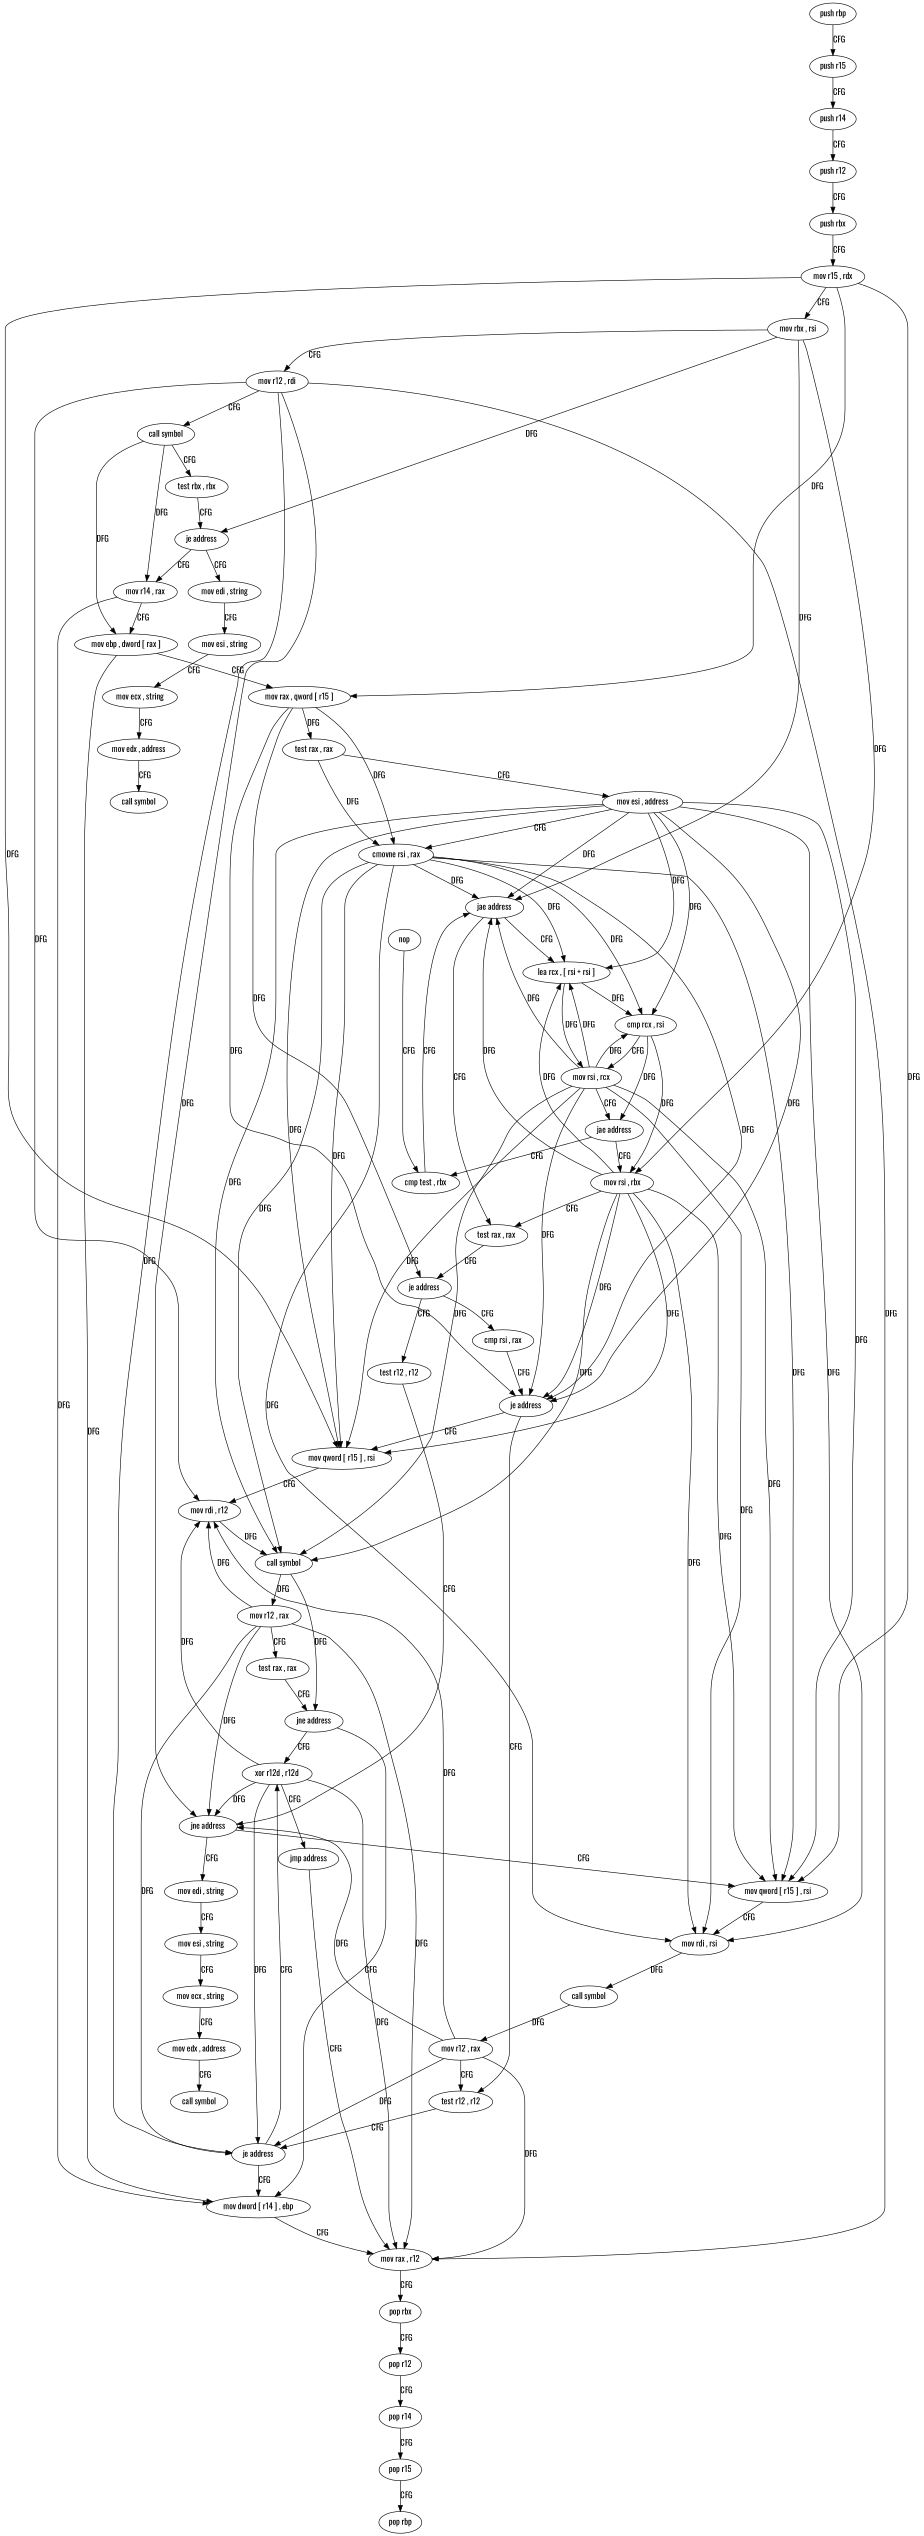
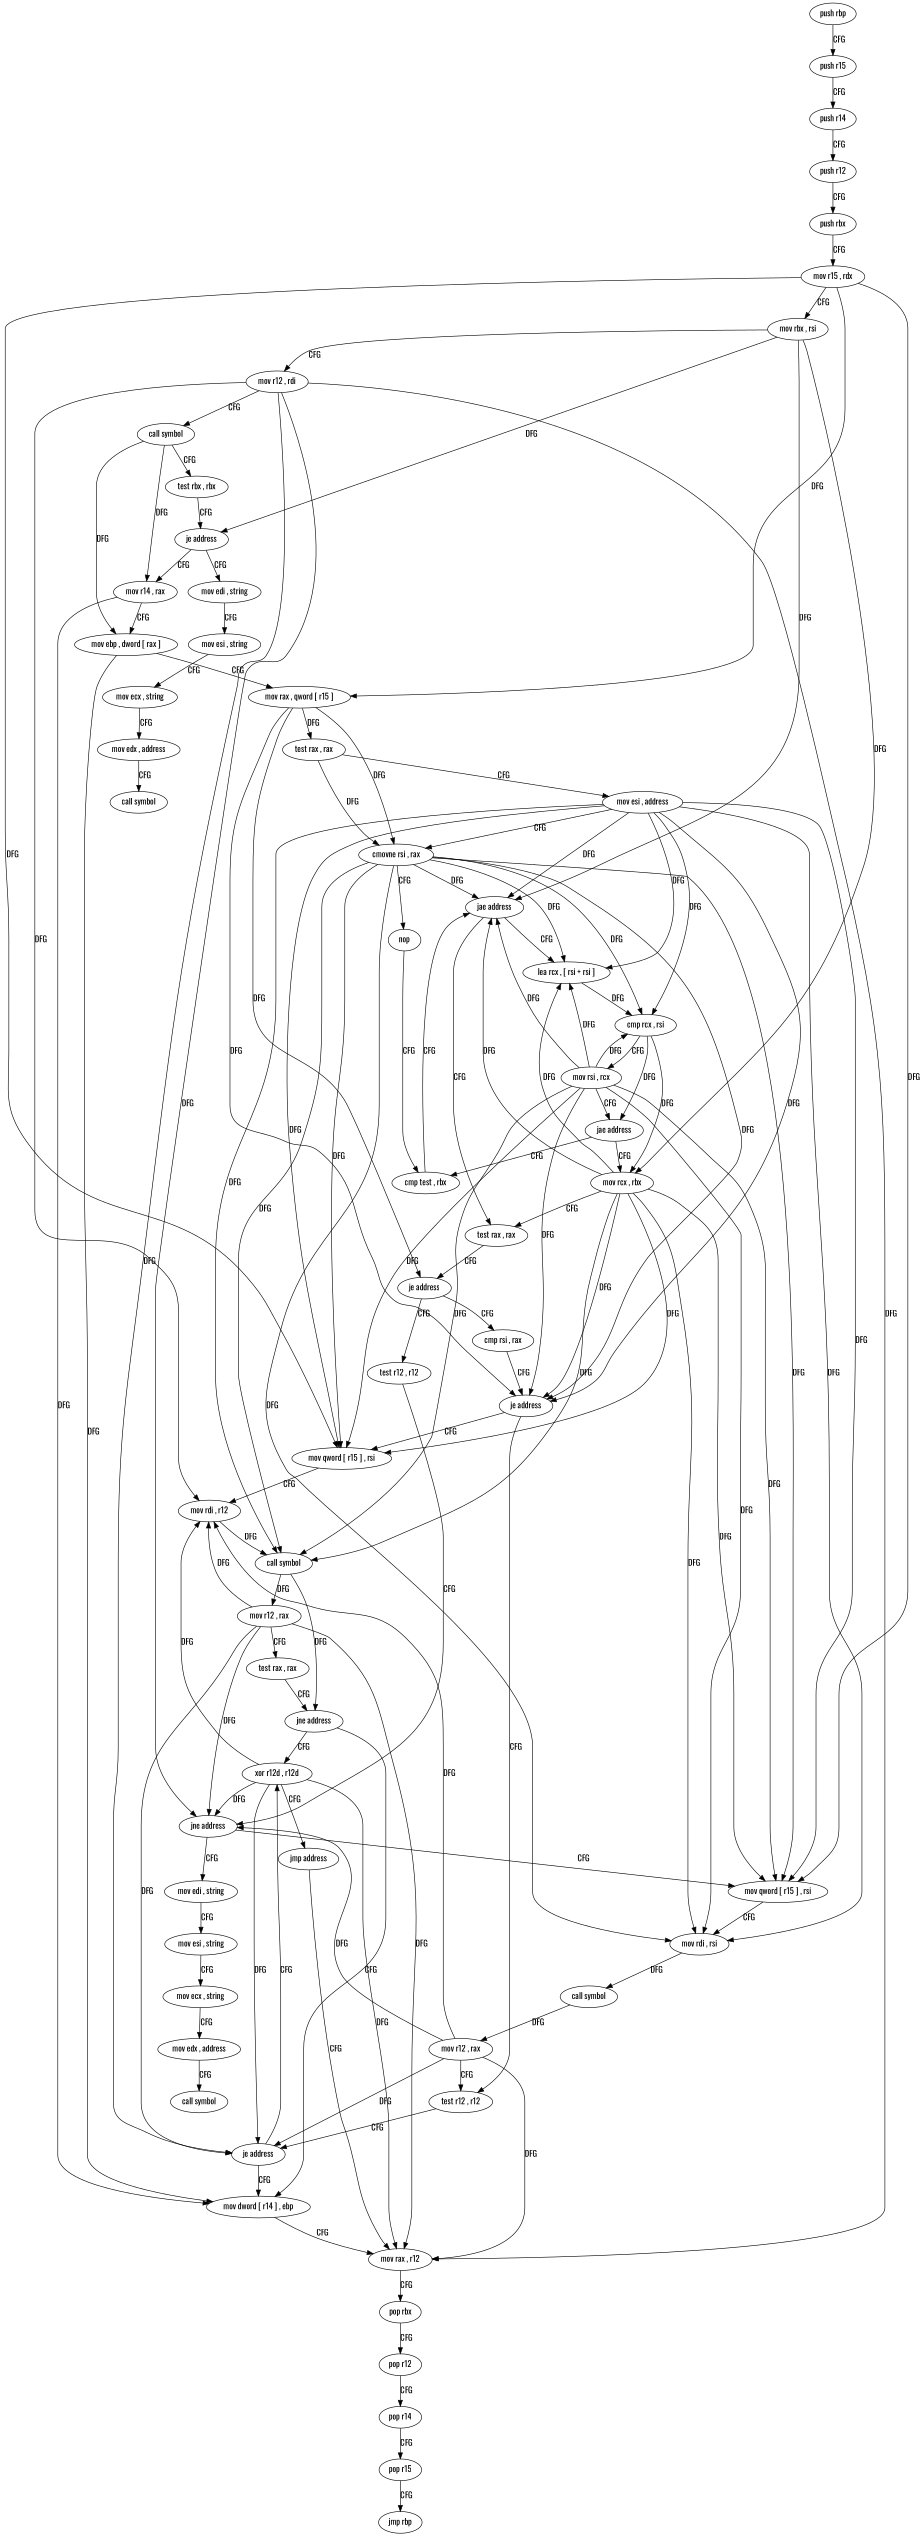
edge "cmovne rsi , rax" -> "nop": added, label "CFG"
edge "lea rcx , [ rsi + rsi ]" -> "mov rsi , rcx": removed, label "DFG"
node "mov rsi , rbx": label "mov rsi , rbx" -> "mov rcx , rbx"
node "pop rbp": label "pop rbp" -> "jmp rbp"
